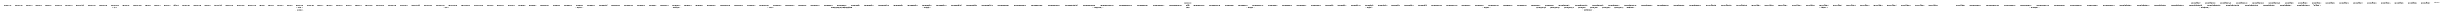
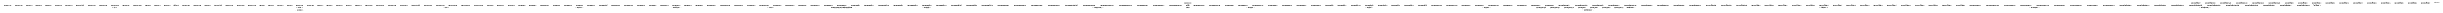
node "ci/Geonovum/IMOW-waardelijsten/2.0.0": added
